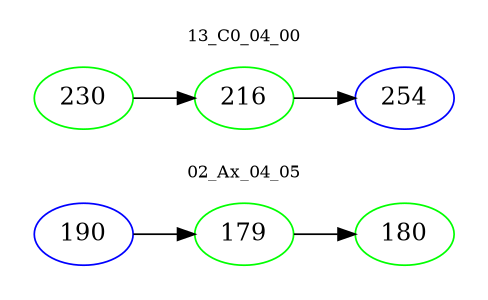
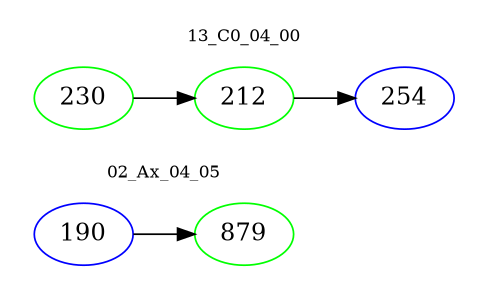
node "216": label "216" -> "212"
node "179": label "179" -> "879"
node "180": removed
